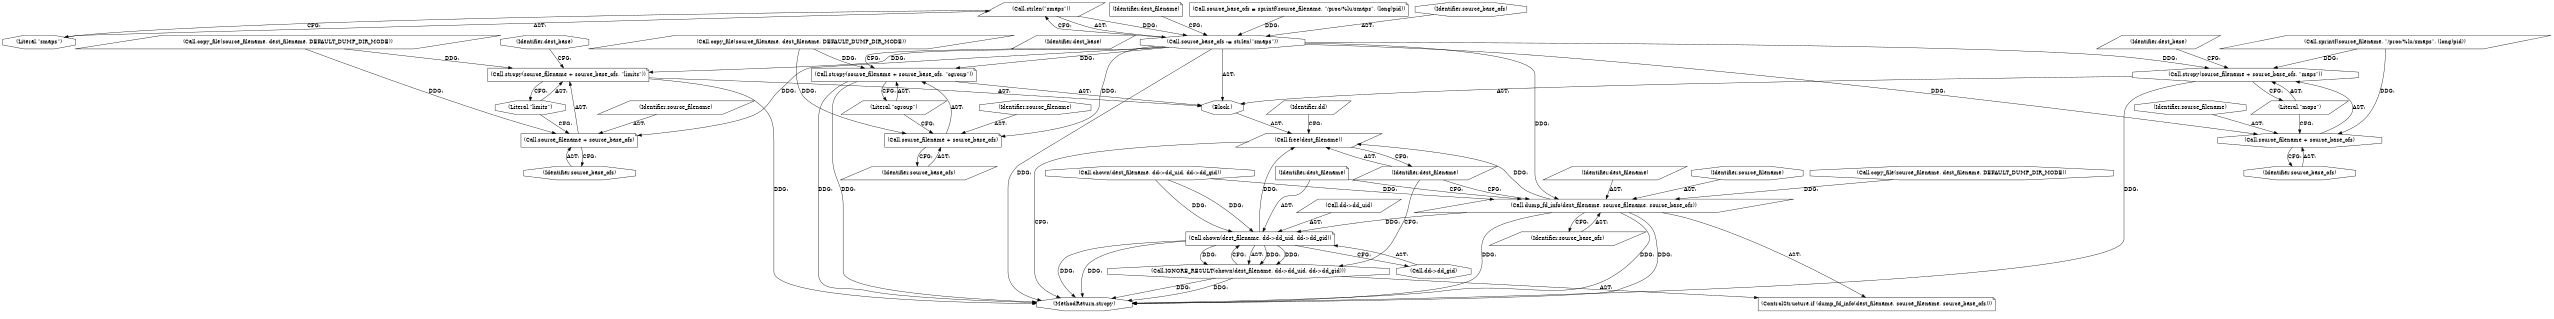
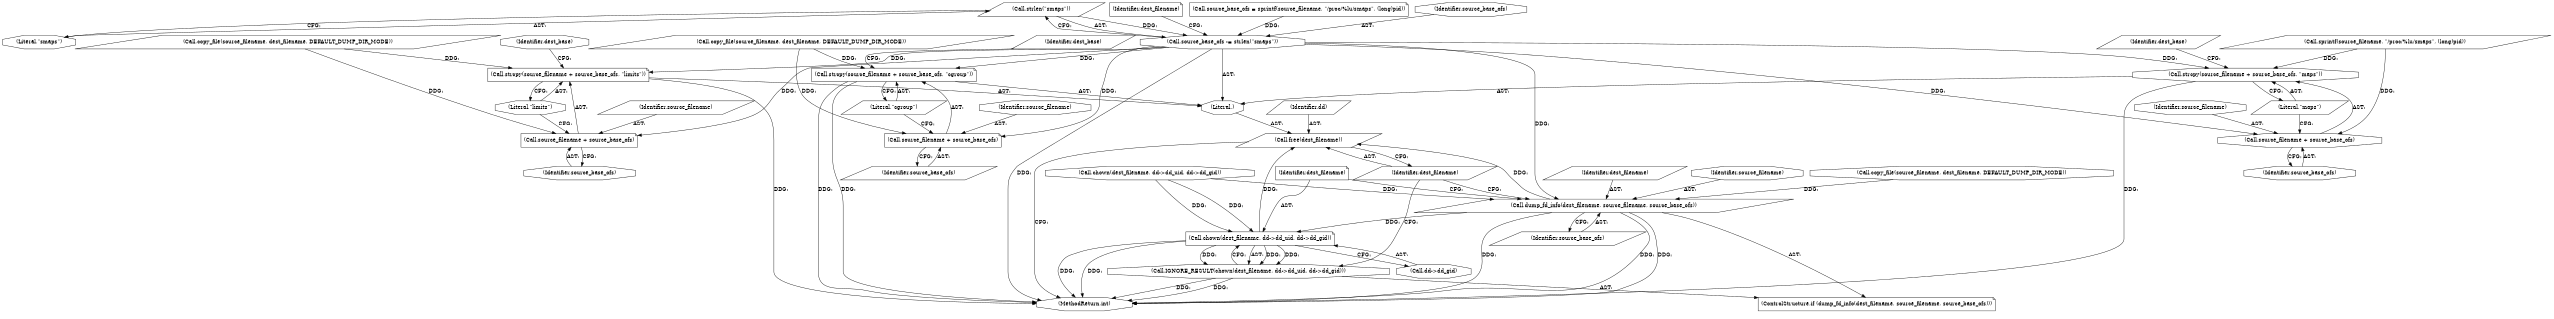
node "(Block,)": label "(Block,)" -> "(Literal,)"
edge "(Identifier,dd)" -> "(Call,free(dest_filename))": label "CFG: " -> "AST: "
node "(Call,dd->dd_uid)": removed
node "(MethodReturn,strcpy)": label "(MethodReturn,strcpy)" -> "(MethodReturn,int)"
